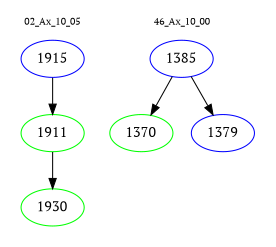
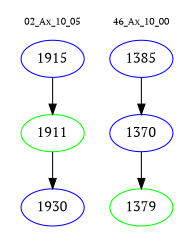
edge "1385" -> "1379": now "1370" -> "1379"
node "1370": color green -> blue
node "1379": color blue -> green
node "1930": color green -> blue
